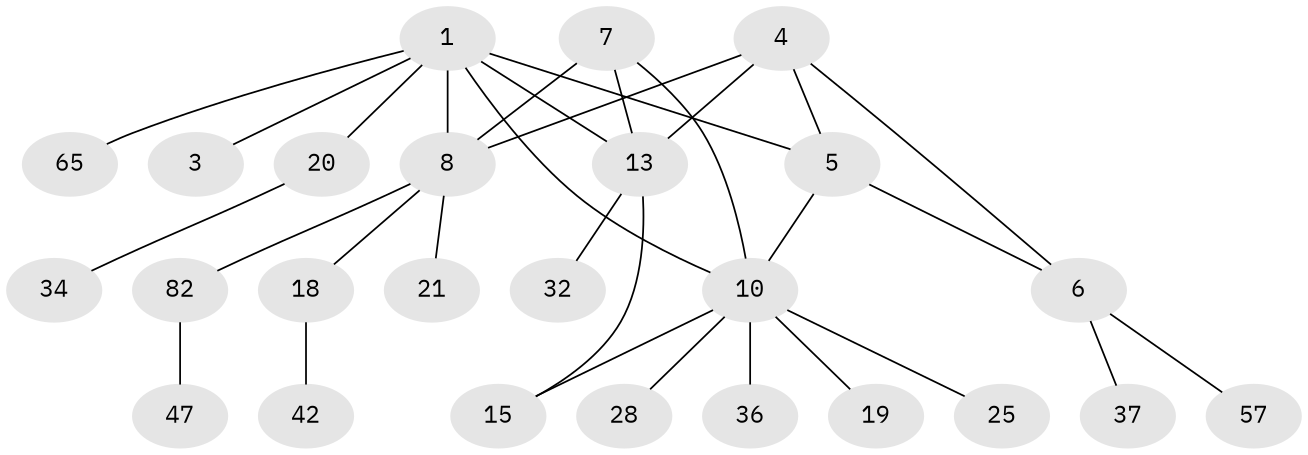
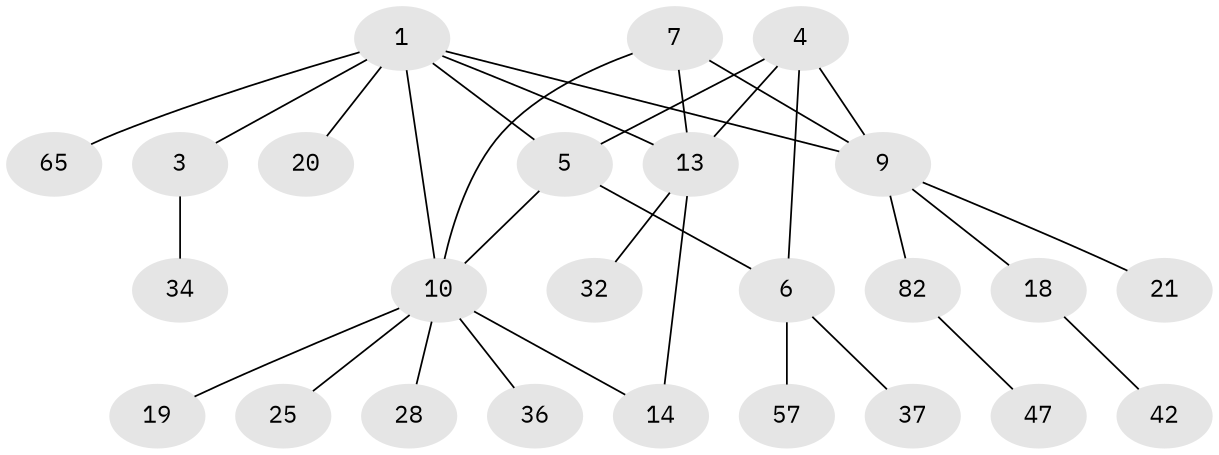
node "8": label "8" -> "9"
edge "20" -- "34": now "3" -- "34"
node "15": label "15" -> "14"
